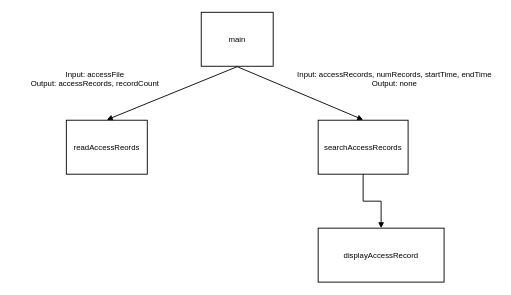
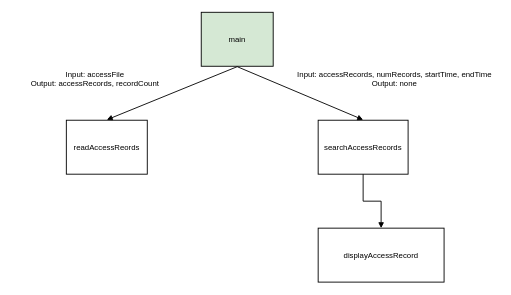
node "main": fillcolor #ffffff -> #d5e8d4
